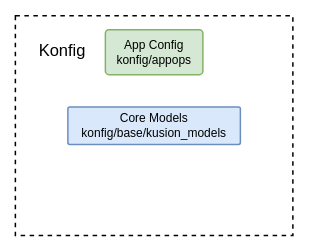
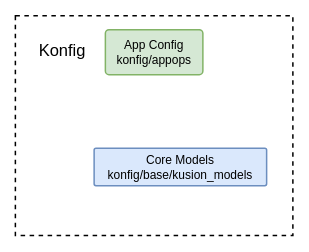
node "Core Modelskonfig/base/kusion_models": moved (154, 126) -> (180, 167)
